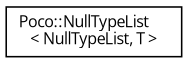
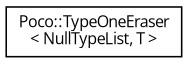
node "Poco::NullTypeList < NullTypeList, T >": label "Poco::NullTypeList < NullTypeList, T >" -> "Poco::TypeOneEraser < NullTypeList, T >"
